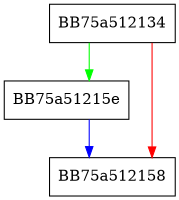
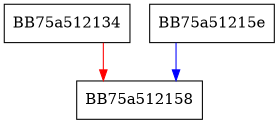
edge "BB75a512134" -> "BB75a51215e": removed
